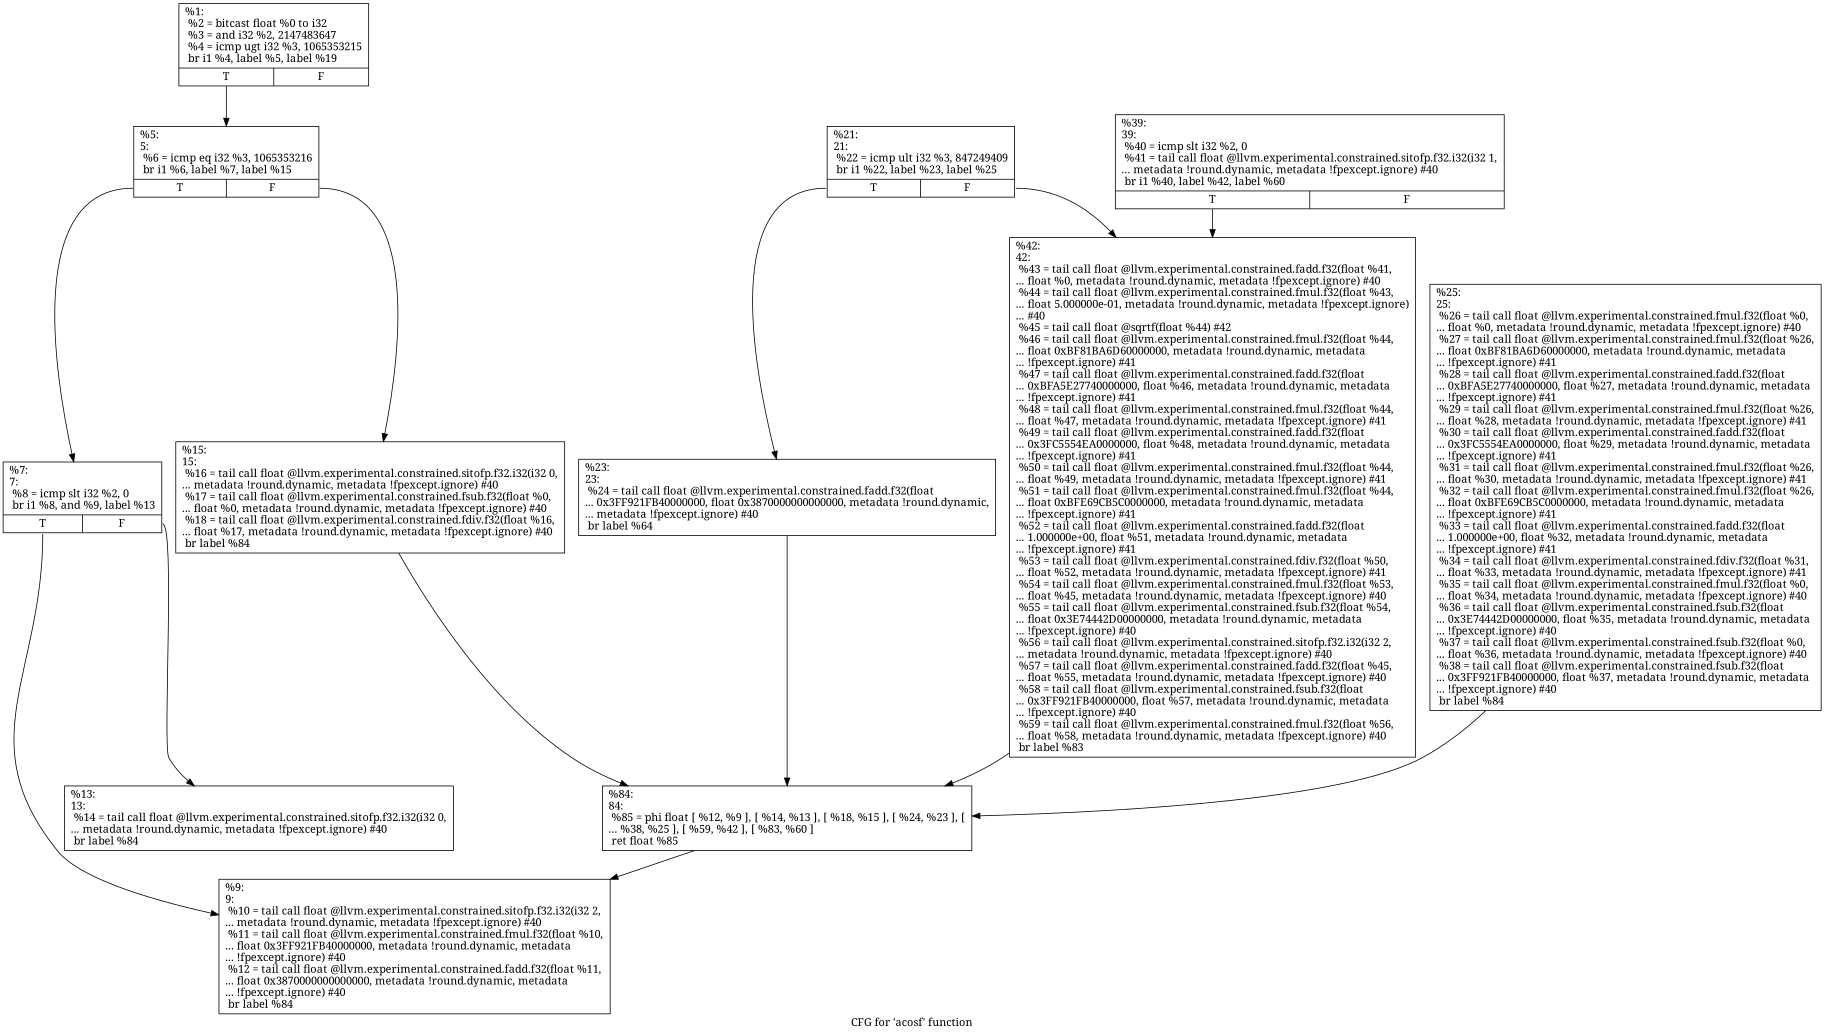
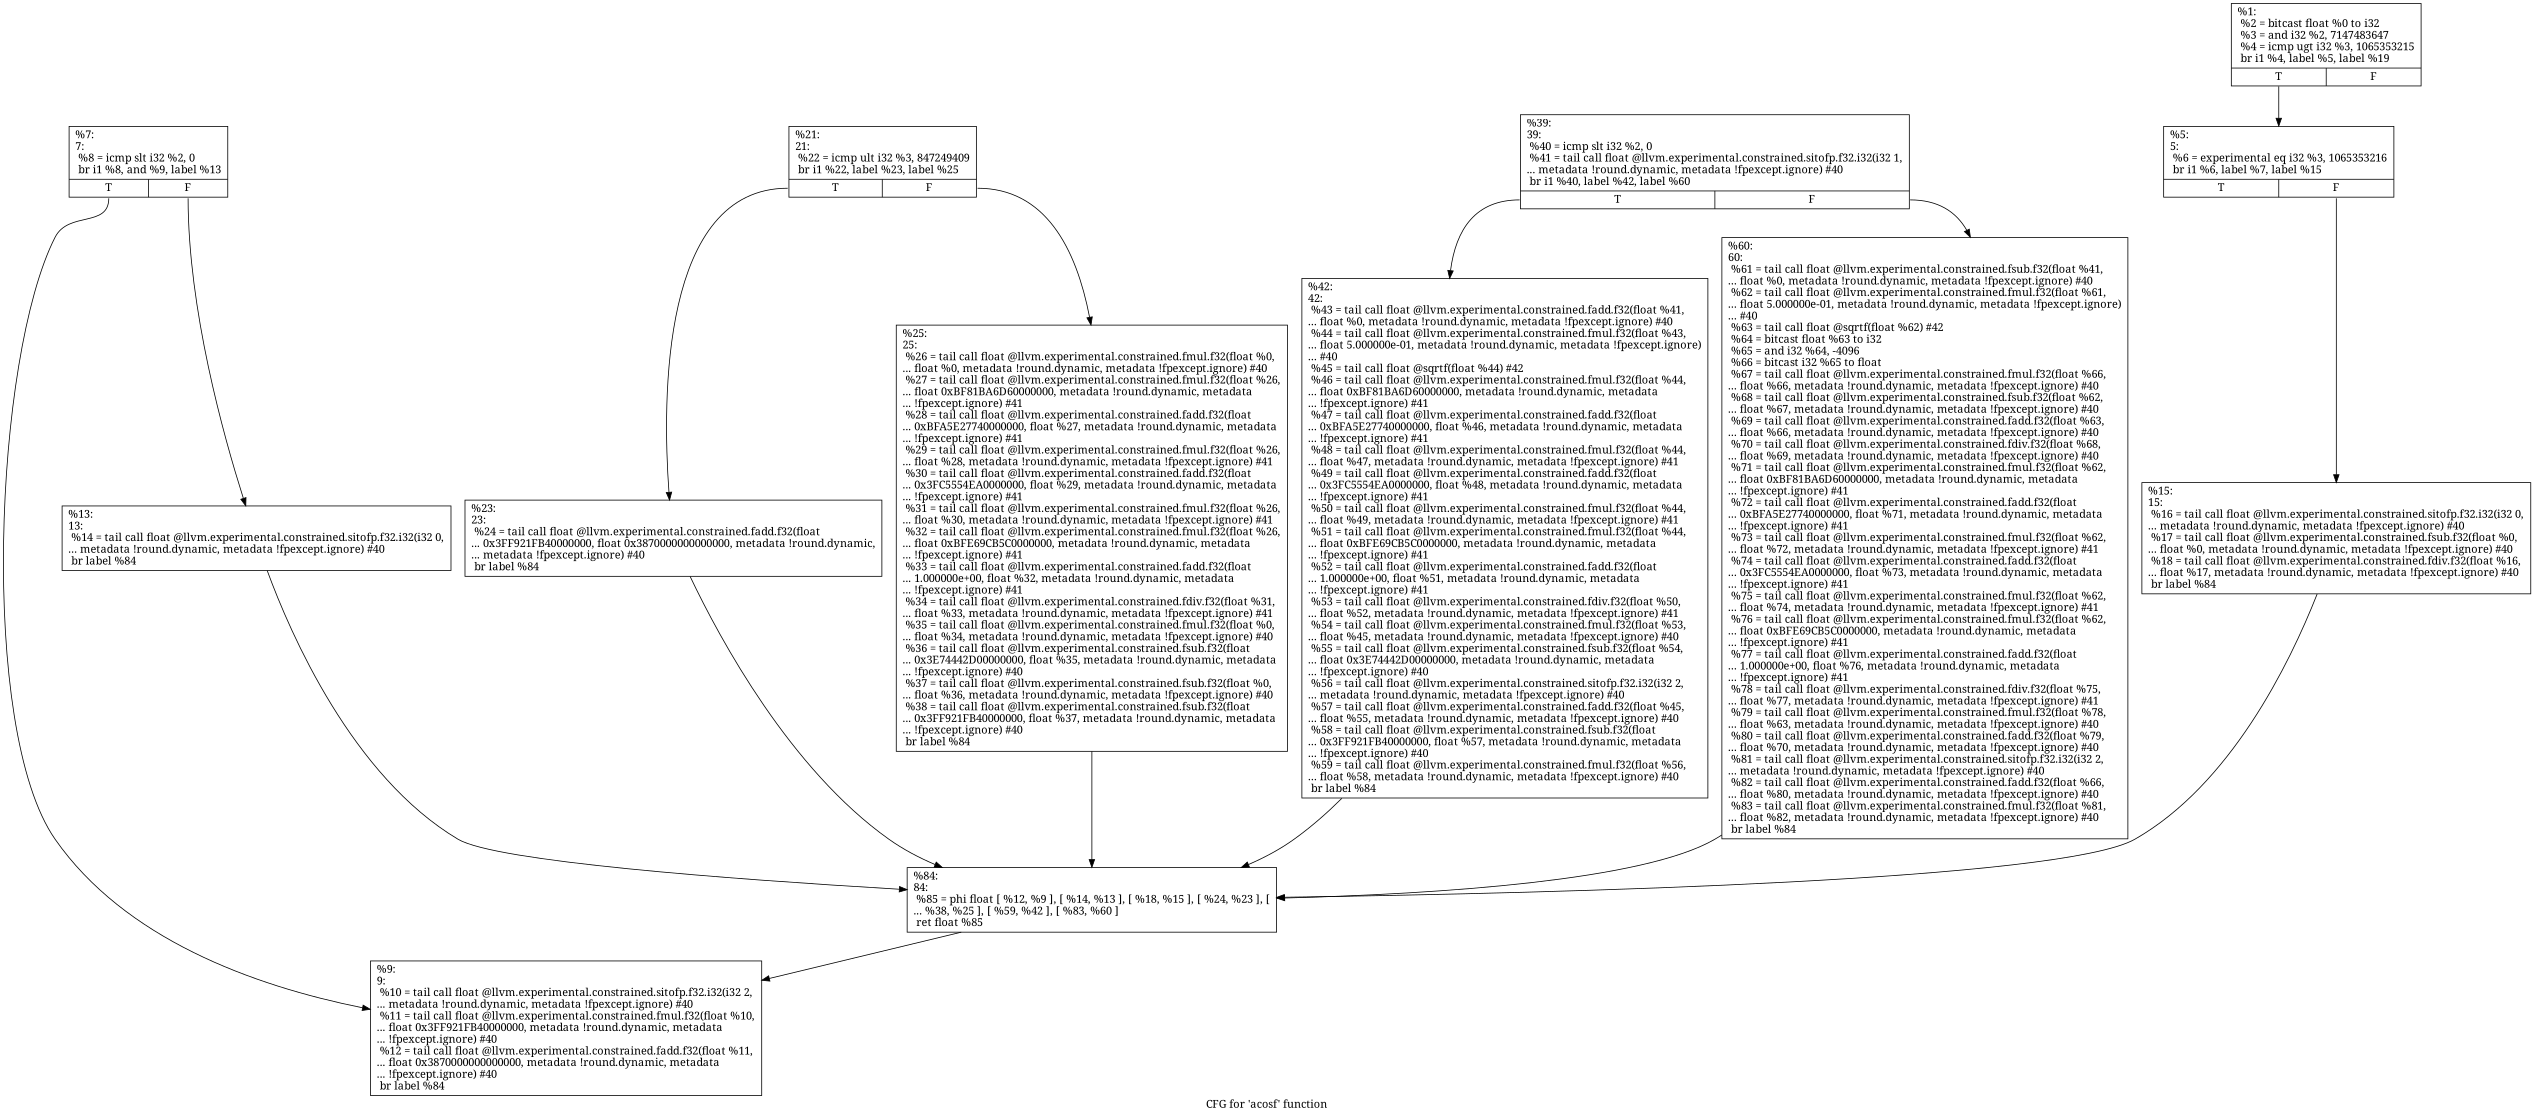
node "%1:": text "%3 = and i32 %2, 2147483647" -> "%3 = and i32 %2, 7147483647"
node "%5:": text "%6 = icmp eq i32 %3, 1065353216" -> "%6 = experimental eq i32 %3, 1065353216"
edge "%21:" -> "%42:": now "%21:" -> "%25:"
edge "%5:" -> "%7:": removed
node "%23:": text "br label %64" -> "br label %84"
node "%60:": added
node "%42:": text "br label %83" -> "br label %84"
edge "%13:" -> "%84:": added
